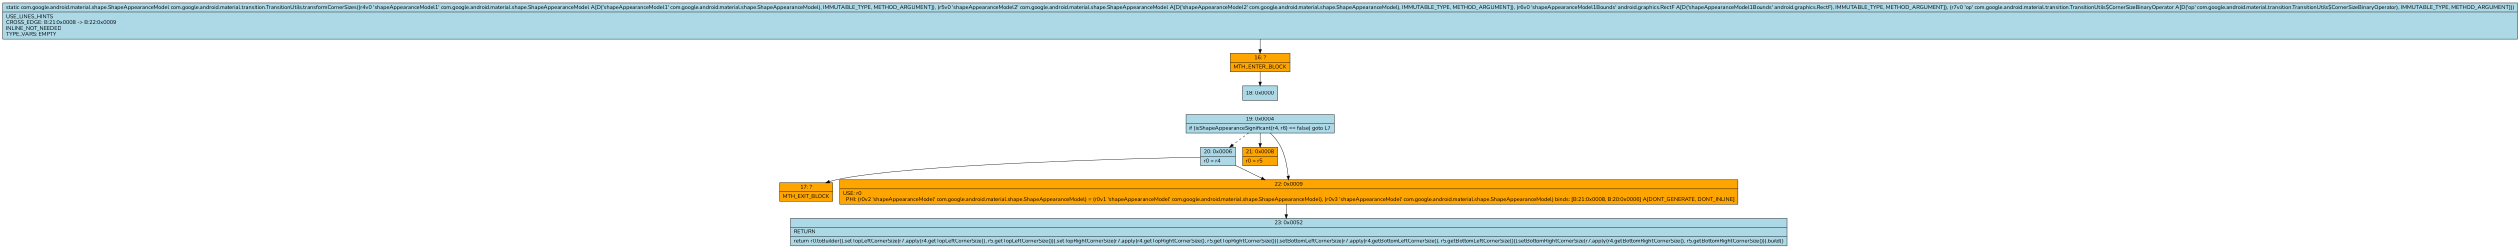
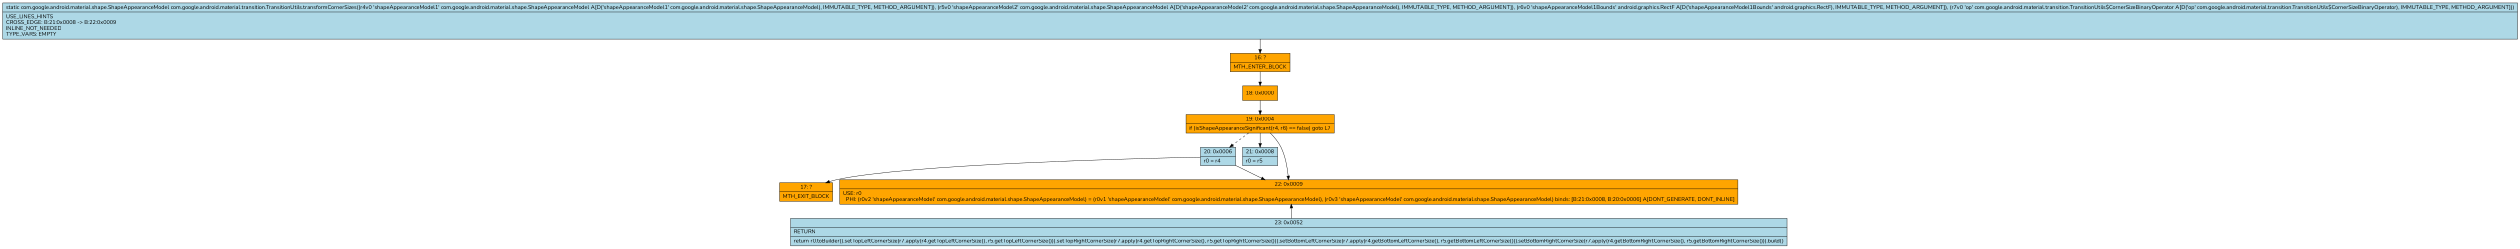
node "18: 0x0000": fillcolor lightblue -> orange
edge "18: 0x0000" -> "19: 0x0004": added
node "19: 0x0004": fillcolor lightblue -> orange
node "21: 0x0008": fillcolor orange -> lightblue
edge "22: 0x0009" -> "23: 0x0052": reversed
